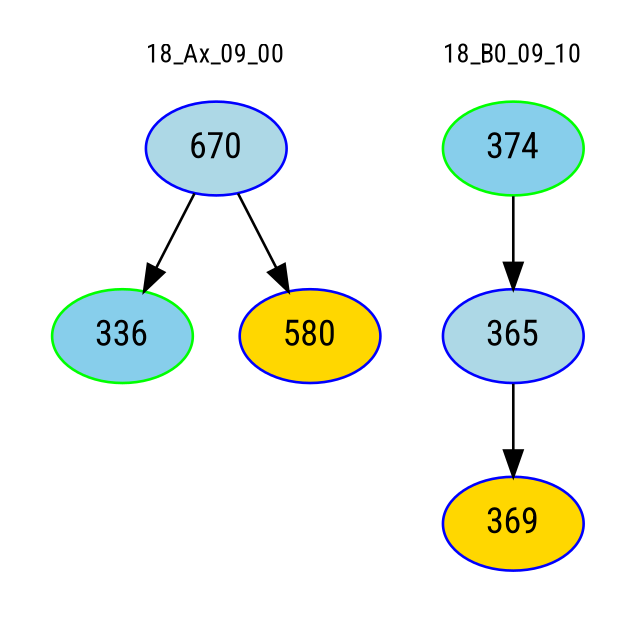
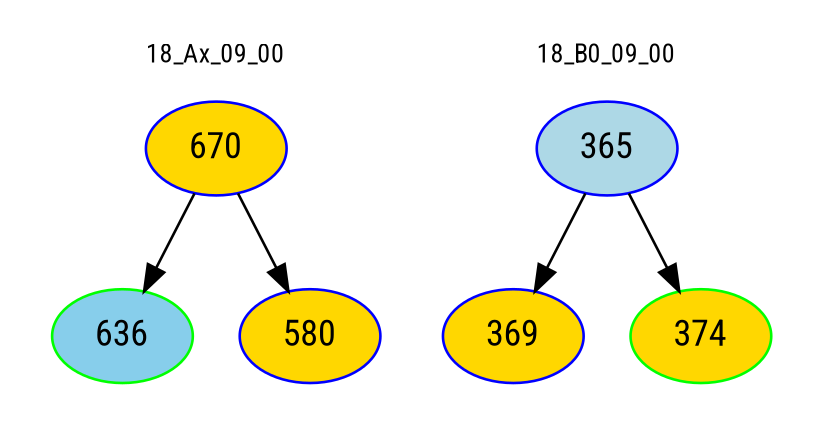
cluster "18_B0_09_10": label "18_B0_09_10" -> "18_B0_09_00"
node "670": fillcolor lightblue -> gold
node "374": fillcolor skyblue -> gold
edge "374" -> "365": reversed
node "336": label "336" -> "636"
